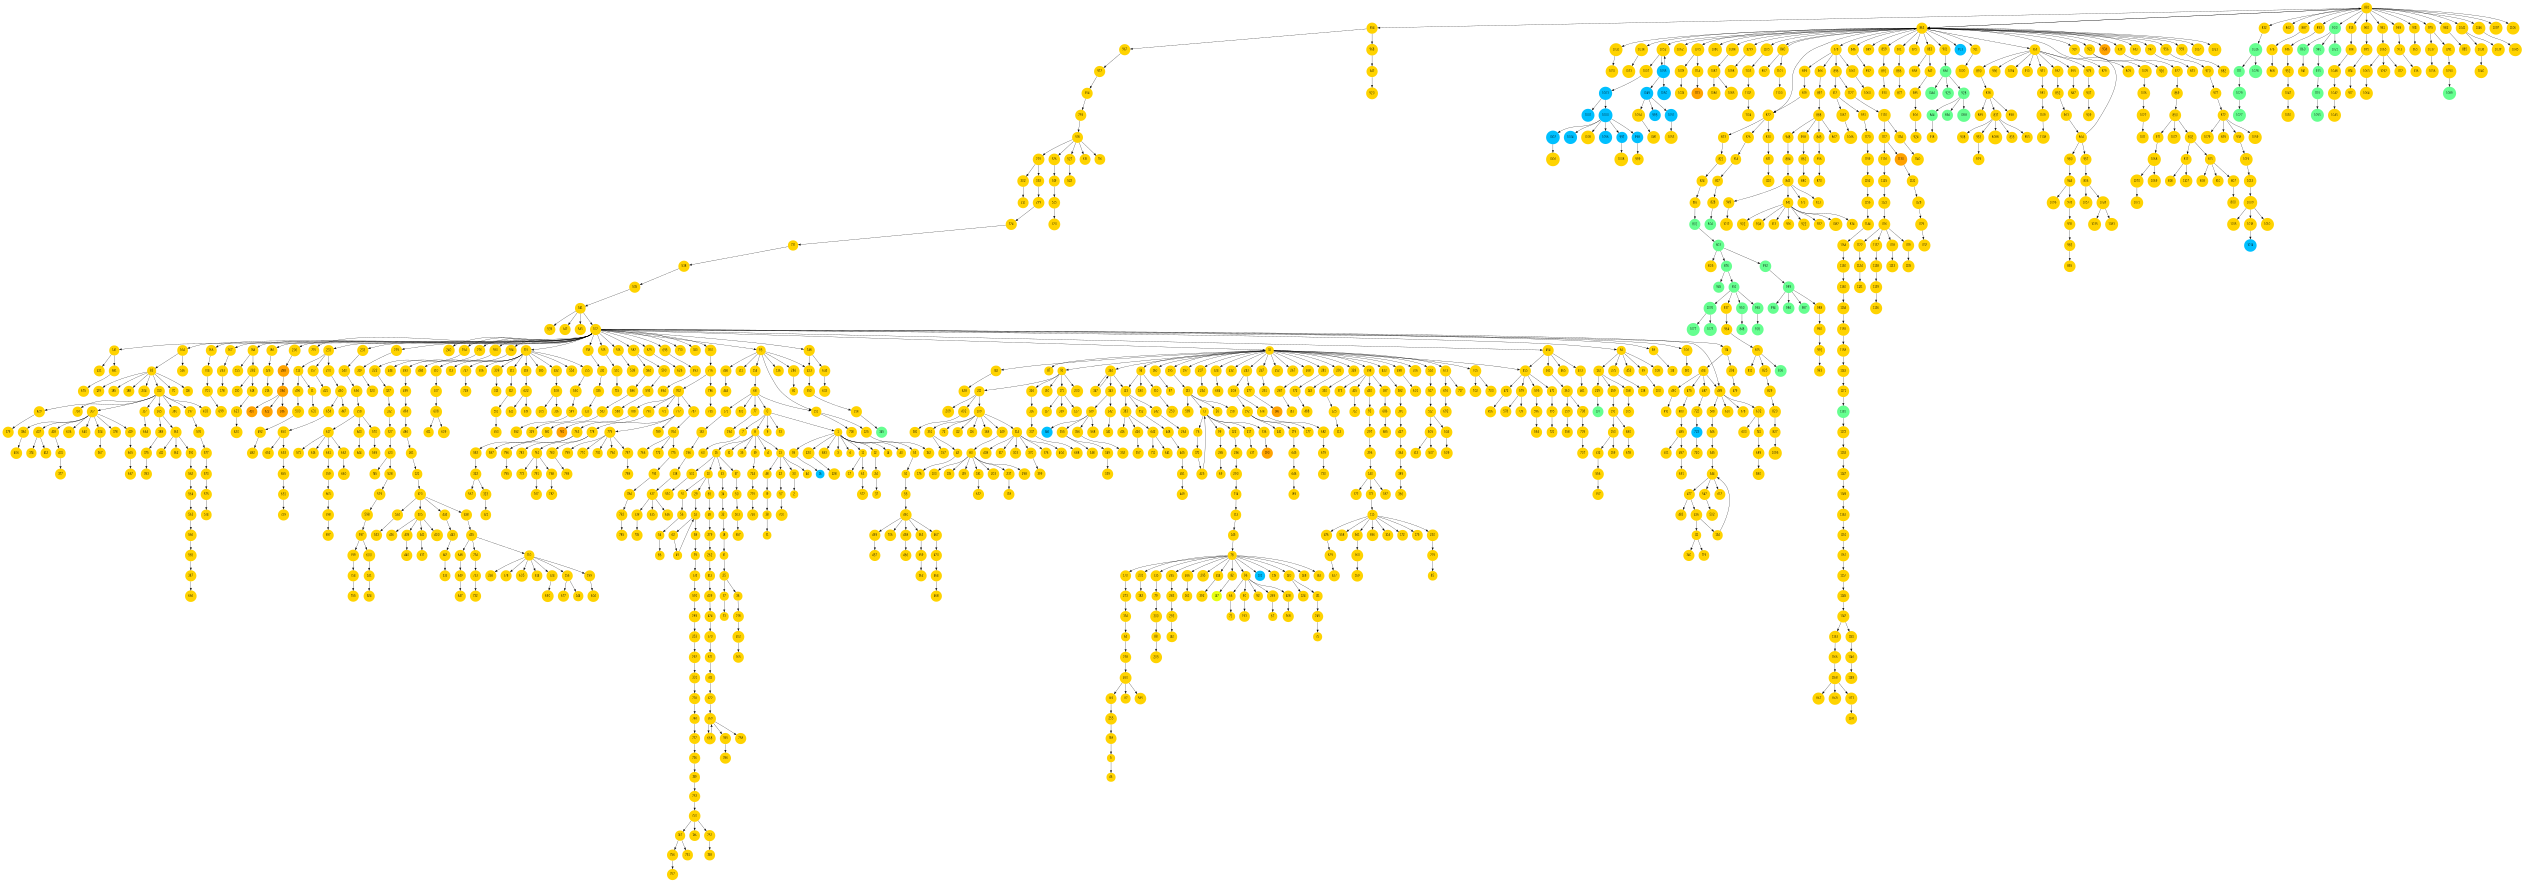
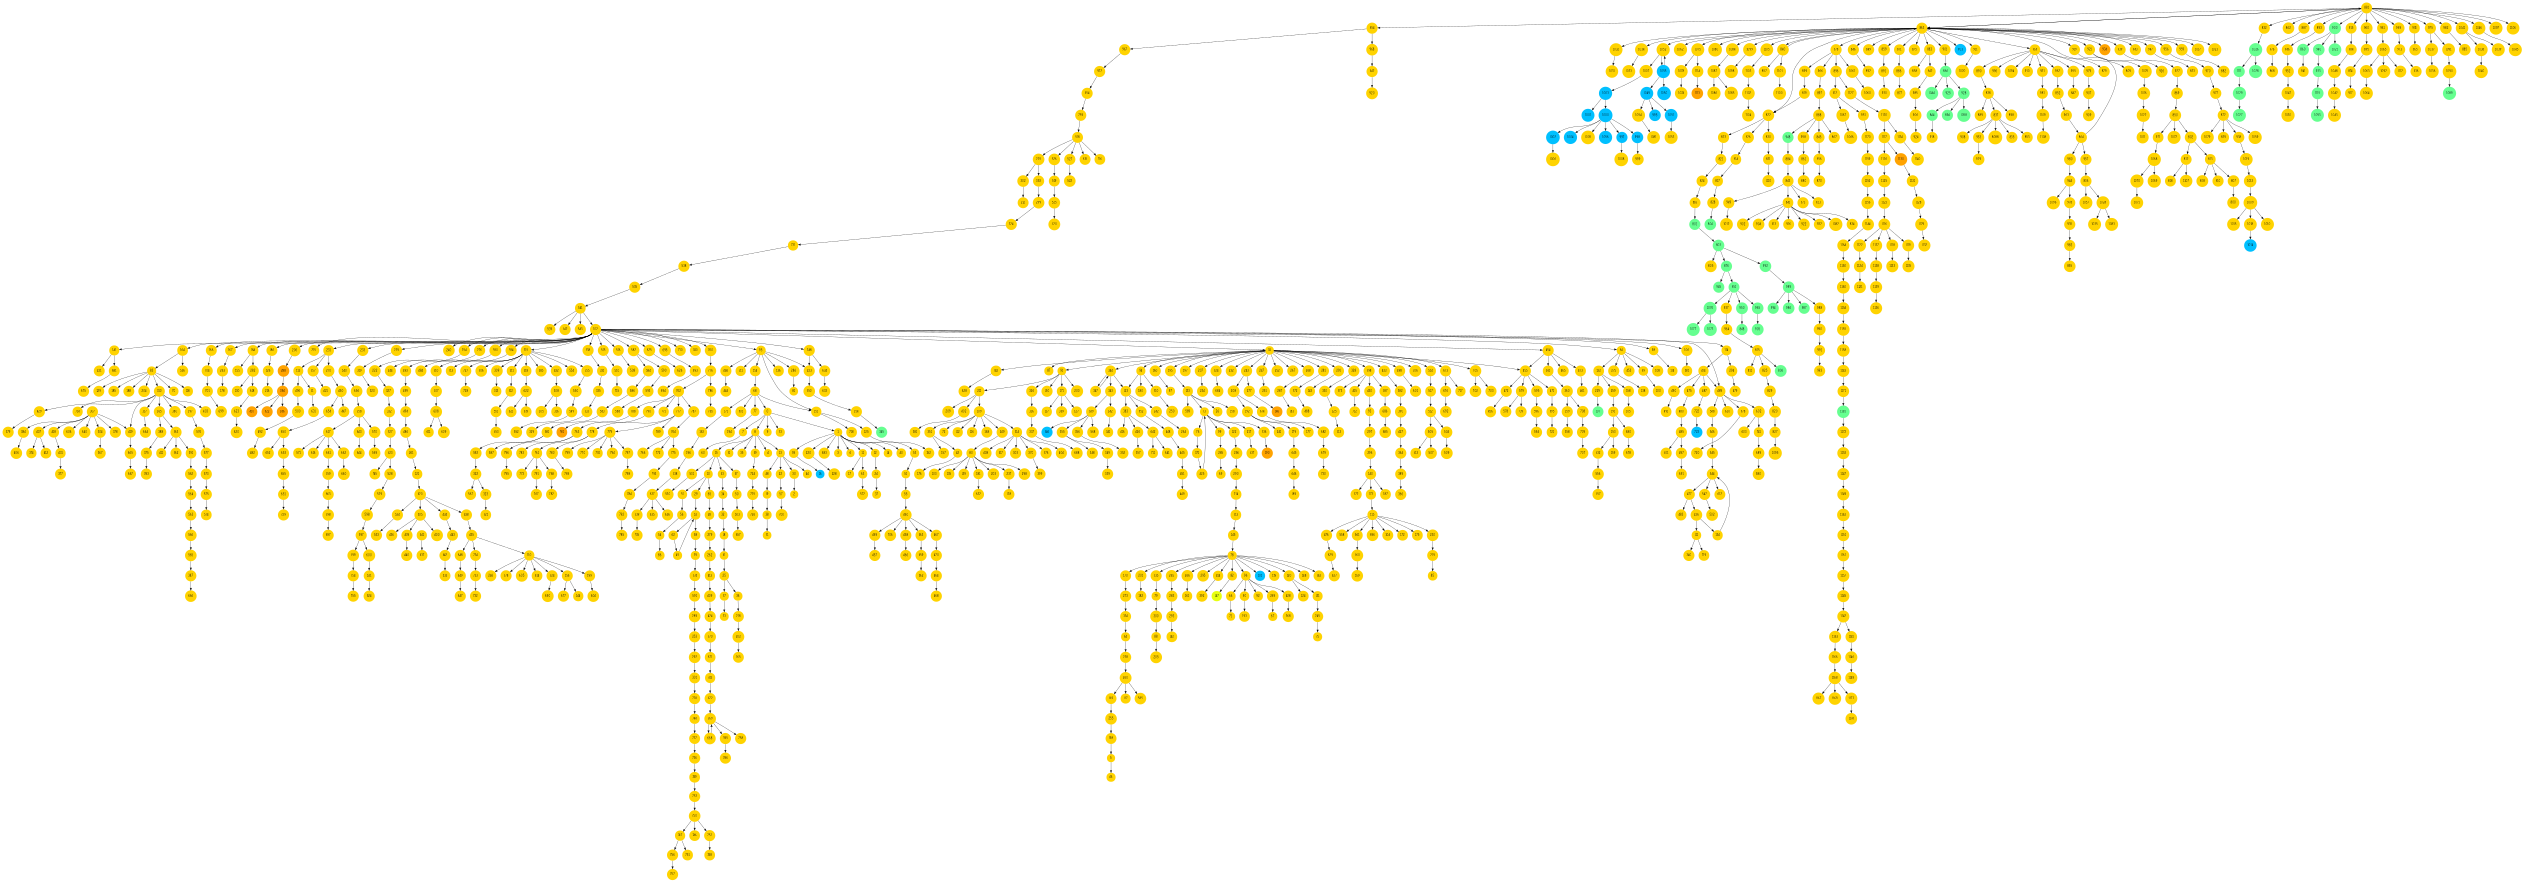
node "948": fillcolor #ffd300 -> #66ff90
edge "310" -> "307": now "310" -> "419"
edge "723" -> "720": now "478" -> "720"
edge "405" -> "441": removed
